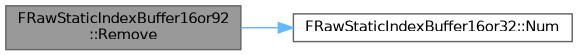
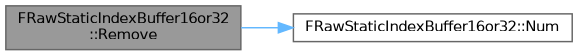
node "FRawStaticIndexBuffer16or92 ::Remove": label "FRawStaticIndexBuffer16or92 ::Remove" -> "FRawStaticIndexBuffer16or32 ::Remove"
